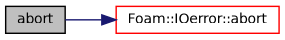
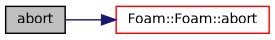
node "Foam::IOerror::abort": label "Foam::IOerror::abort" -> "Foam::Foam::abort"
